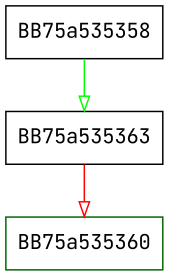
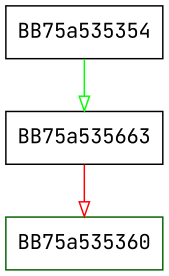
node "BB75a535358": label "BB75a535358" -> "BB75a535354"
node "BB75a535363": label "BB75a535363" -> "BB75a535663"
